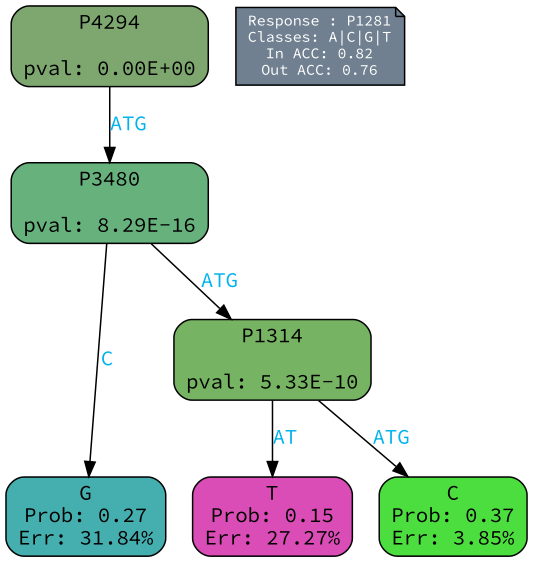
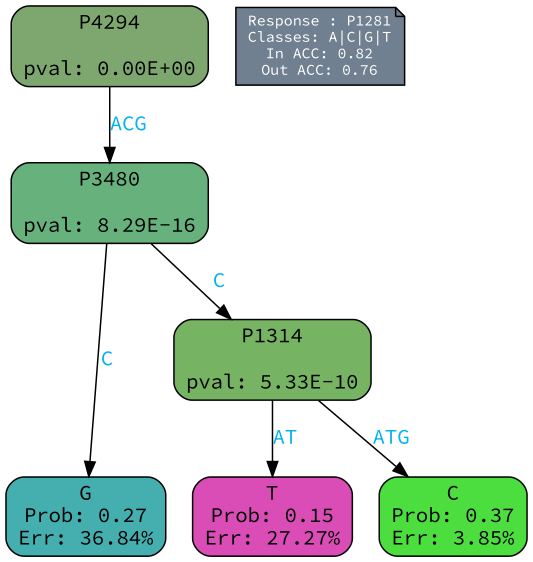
edge "P4294 pval: 0.00E+00" -> "P3480 pval: 8.29E-16": label "ATG" -> "ACG"
edge "P3480 pval: 8.29E-16" -> "P1314 pval: 5.33E-10": label "ATG" -> "C"
node "G Prob: 0.27 Err: 31.84%": label "G Prob: 0.27 Err: 31.84%" -> "G Prob: 0.27 Err: 36.84%"
